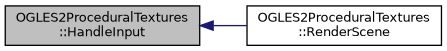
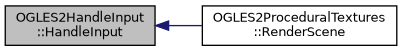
node "OGLES2ProceduralTextures ::HandleInput": label "OGLES2ProceduralTextures ::HandleInput" -> "OGLES2HandleInput ::HandleInput"
